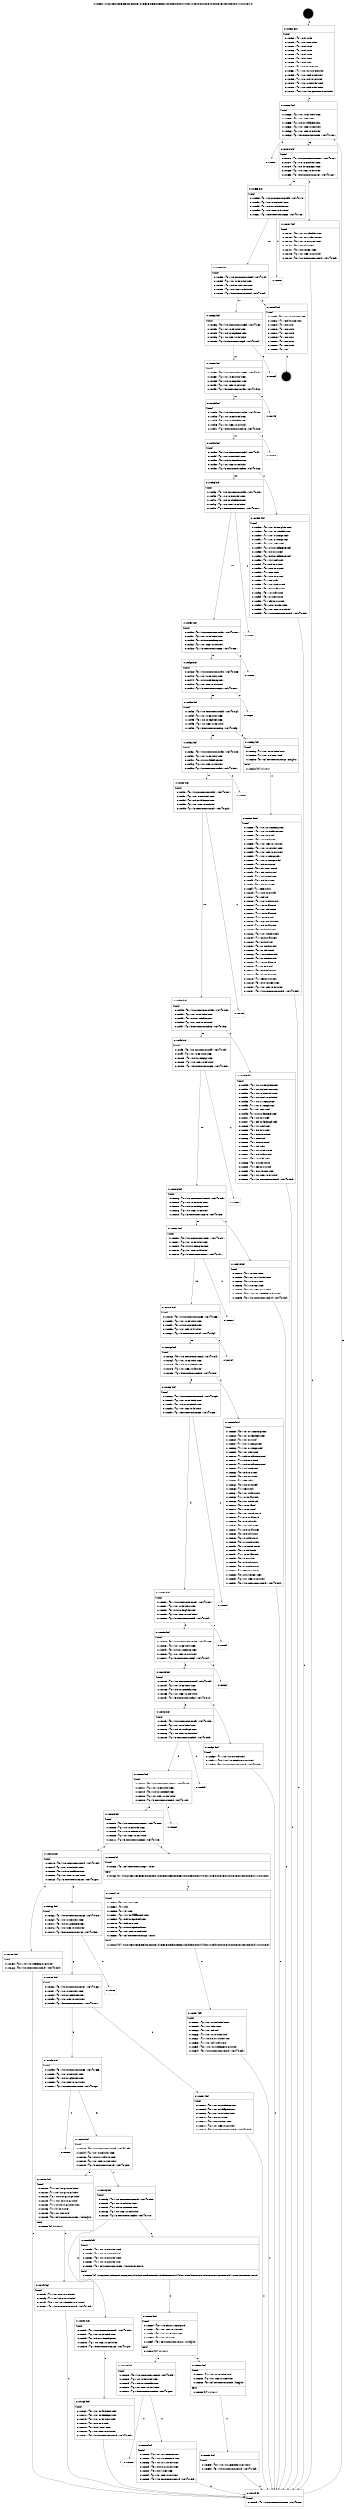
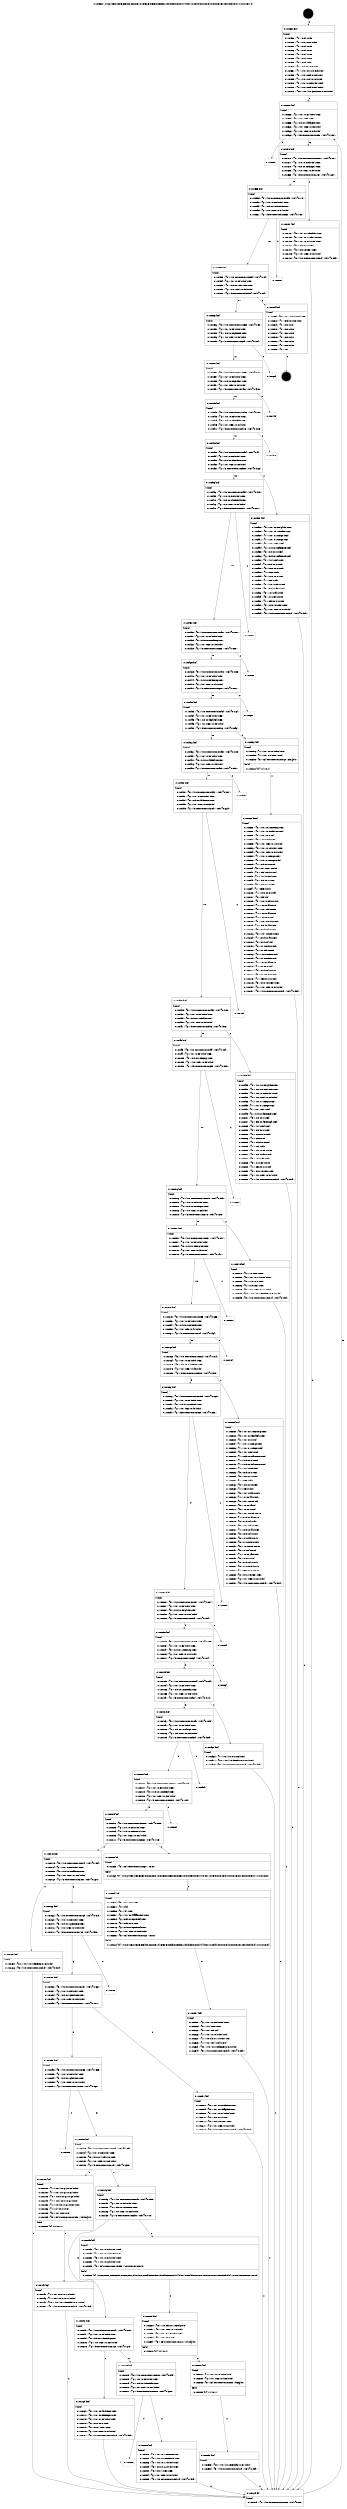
edge "0x4025ad [23]" -> "0x40220e [28]": now "0x4021f2 [28]" -> "0x40220e [28]"
